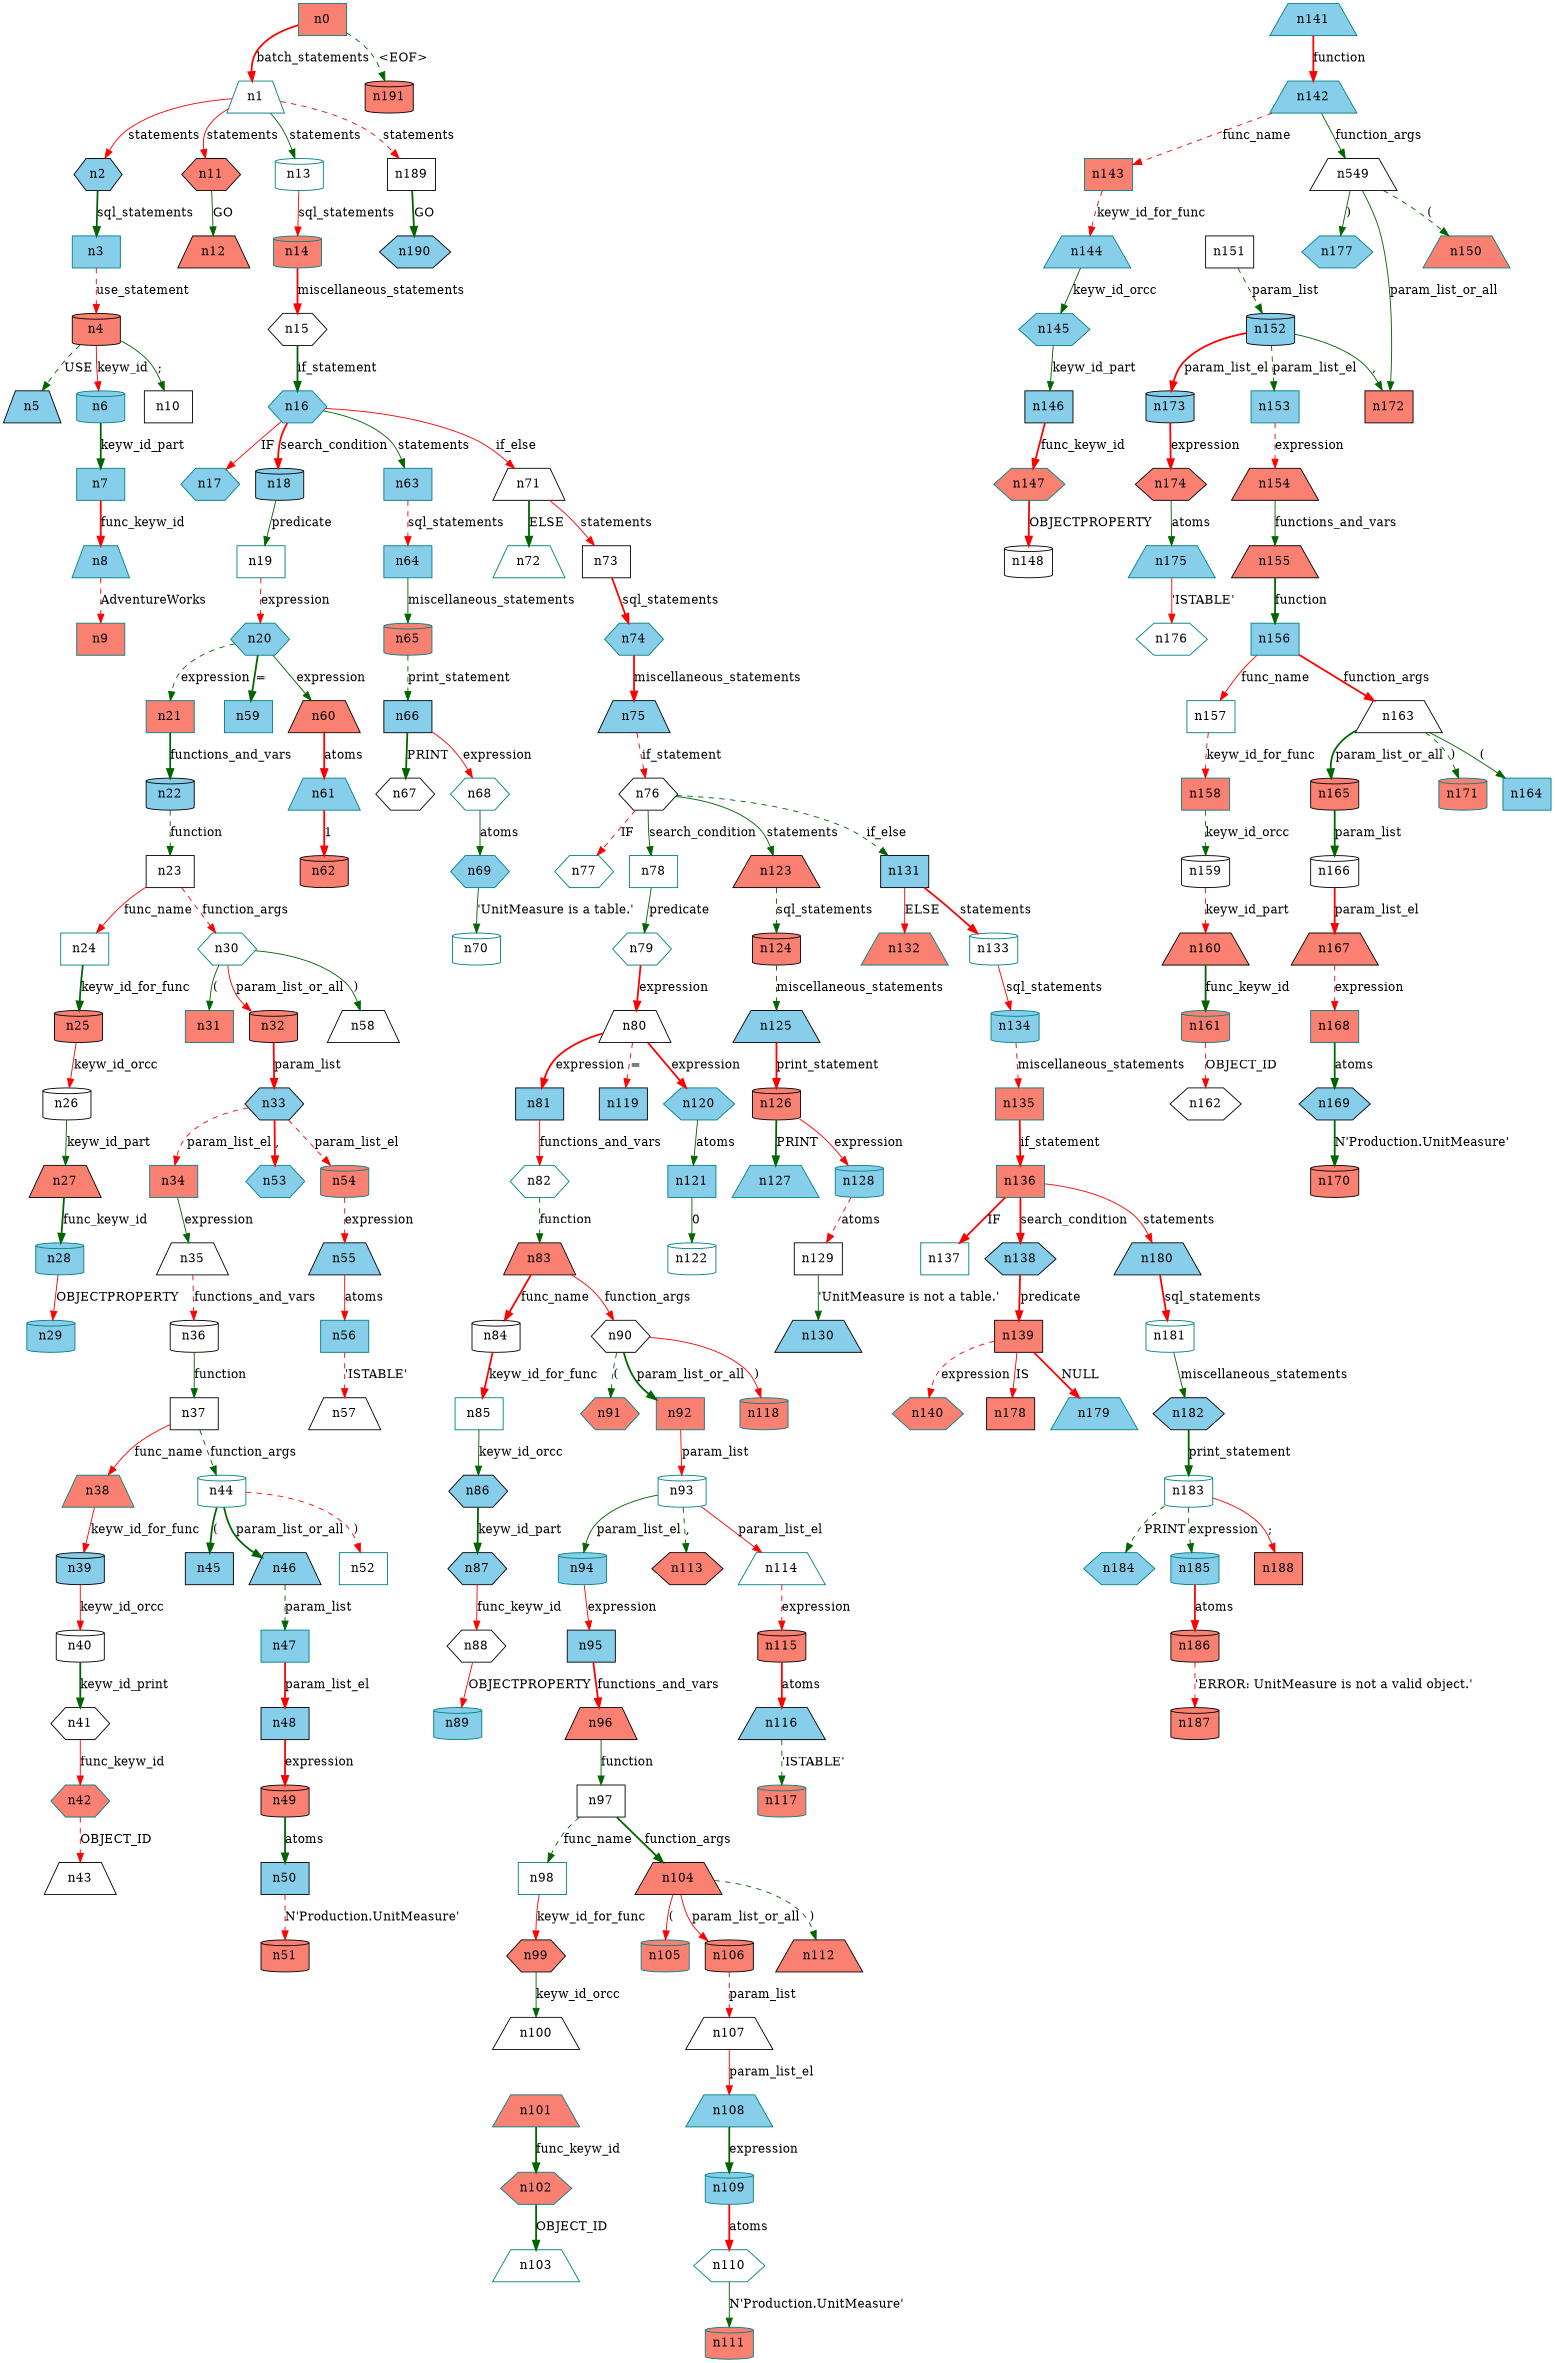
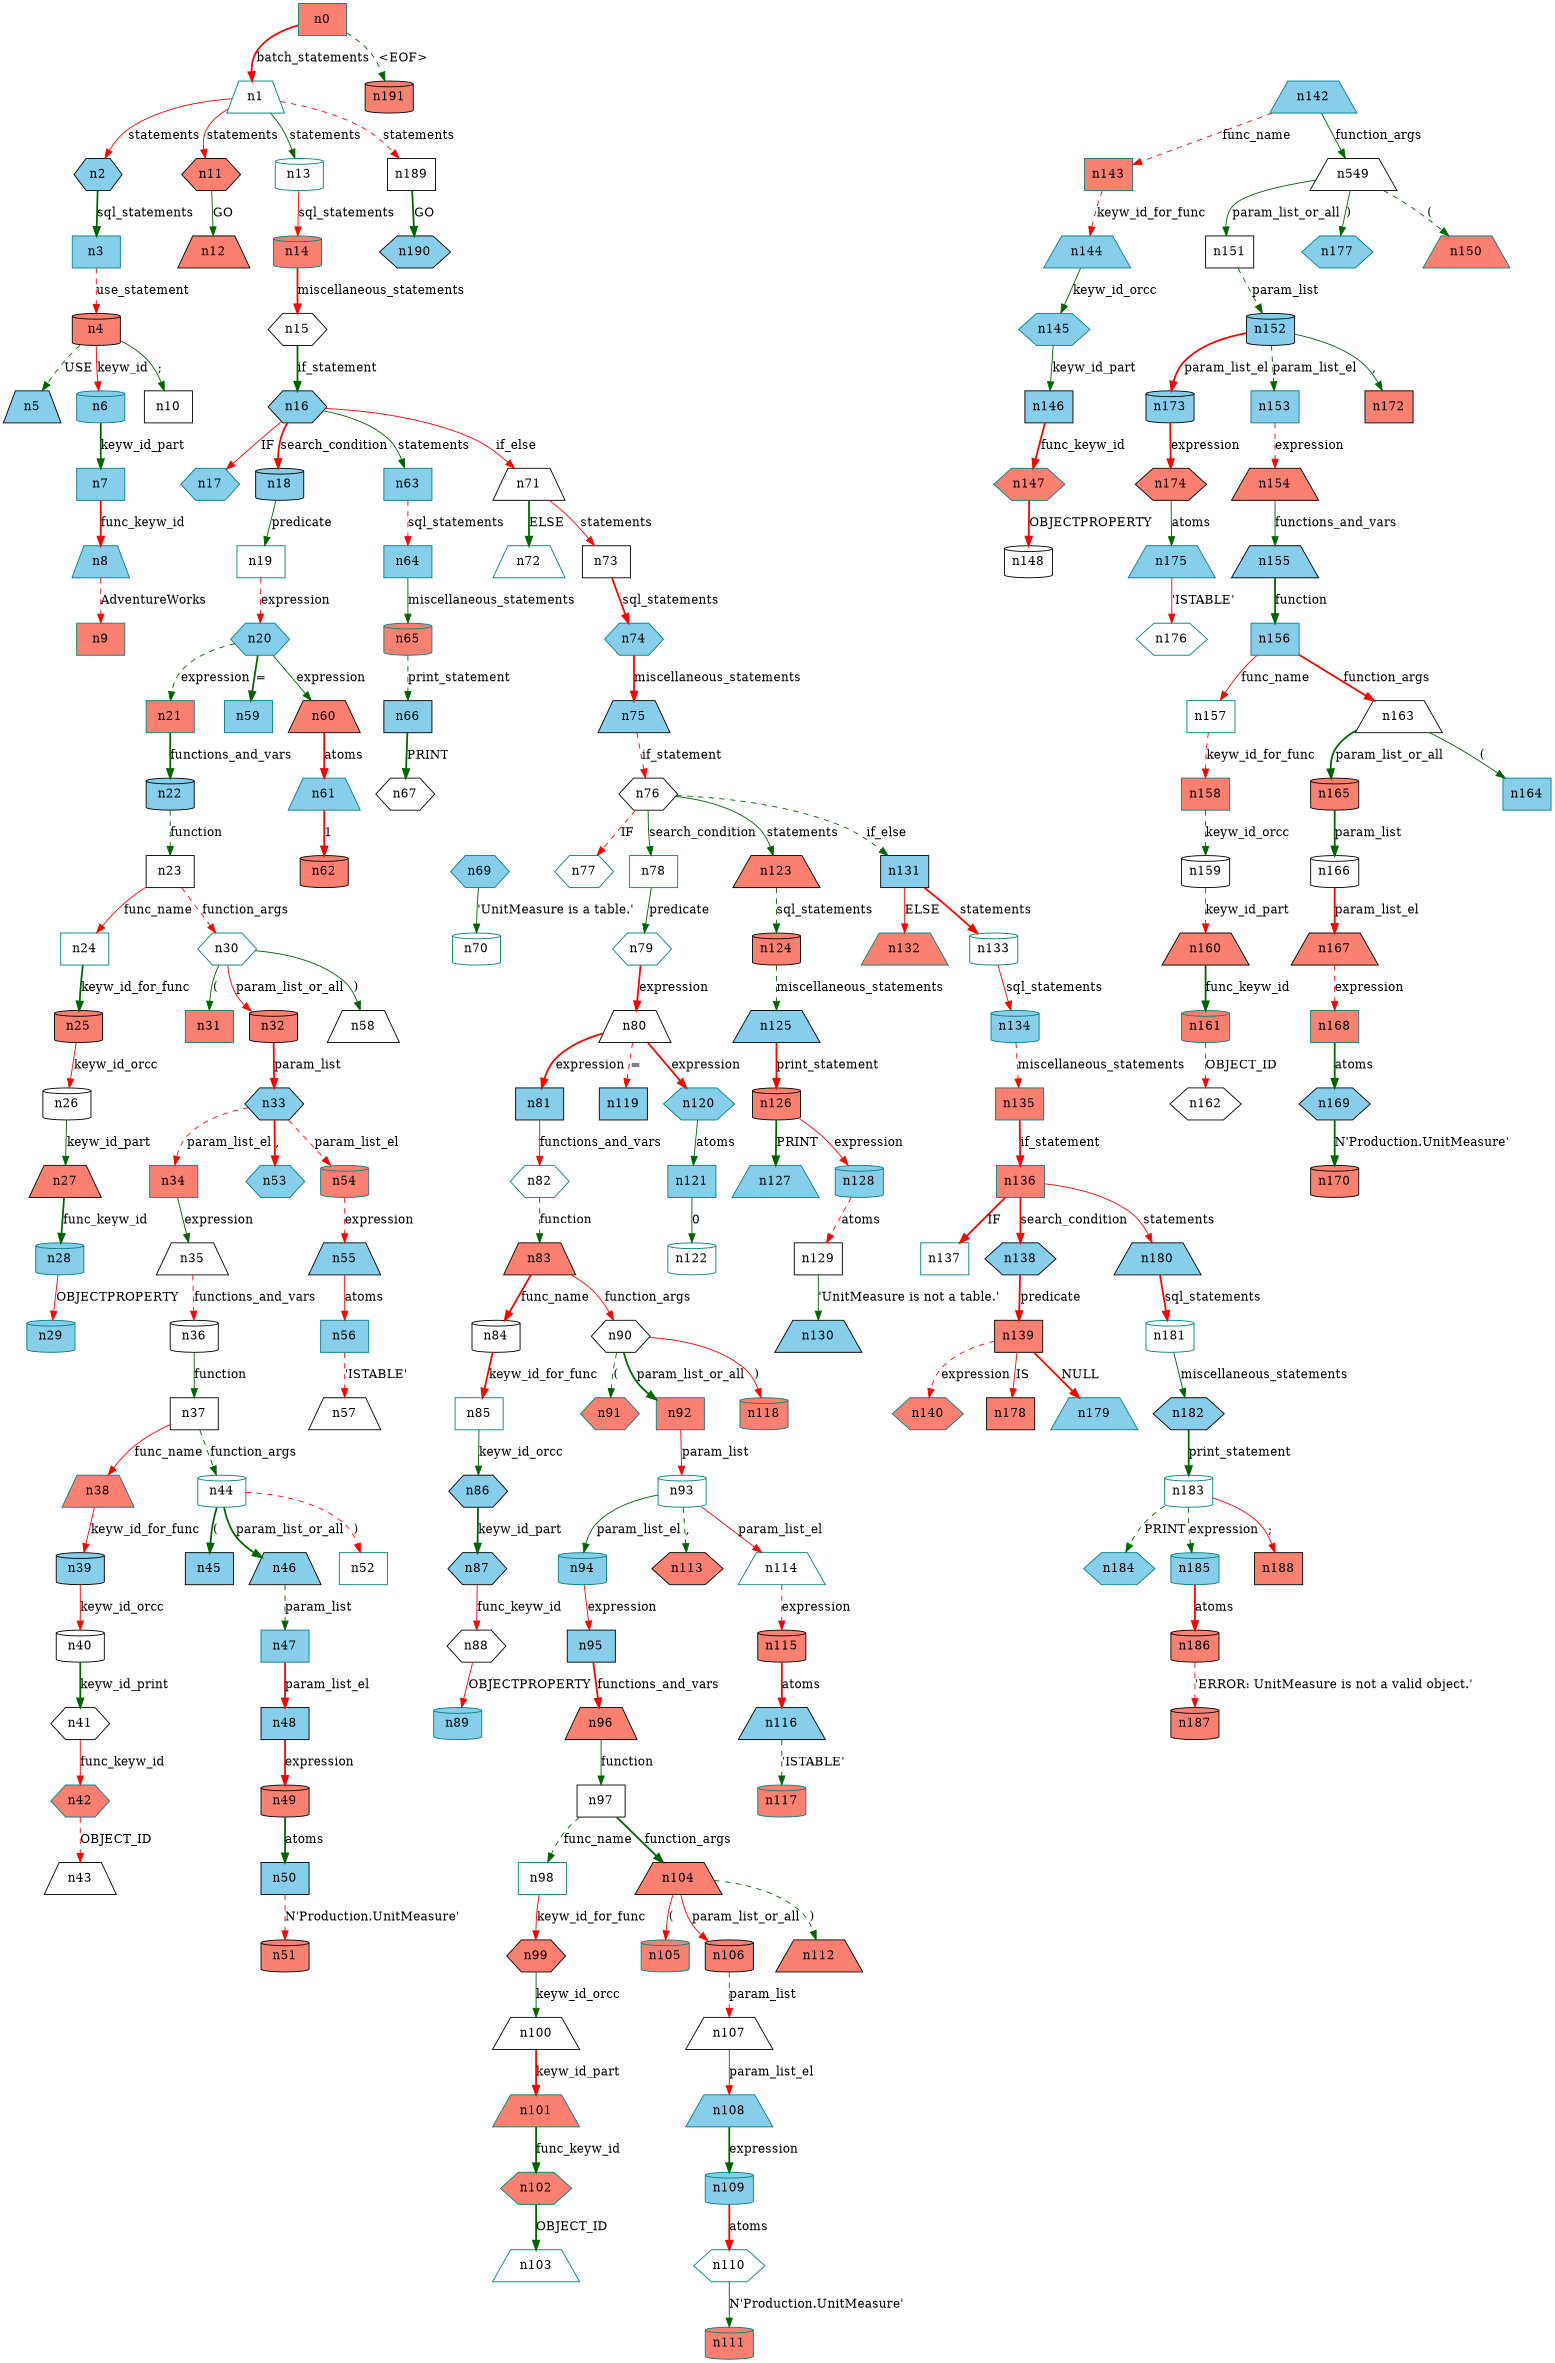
node "n141": removed
edge "n549" -> "n172": now "n549" -> "n151"
node "n16": color teal -> black
node "n155": fillcolor salmon -> skyblue
node "n68": removed
node "n171": removed
edge "n100" -> "n101": added, label "keyw_id_part"
